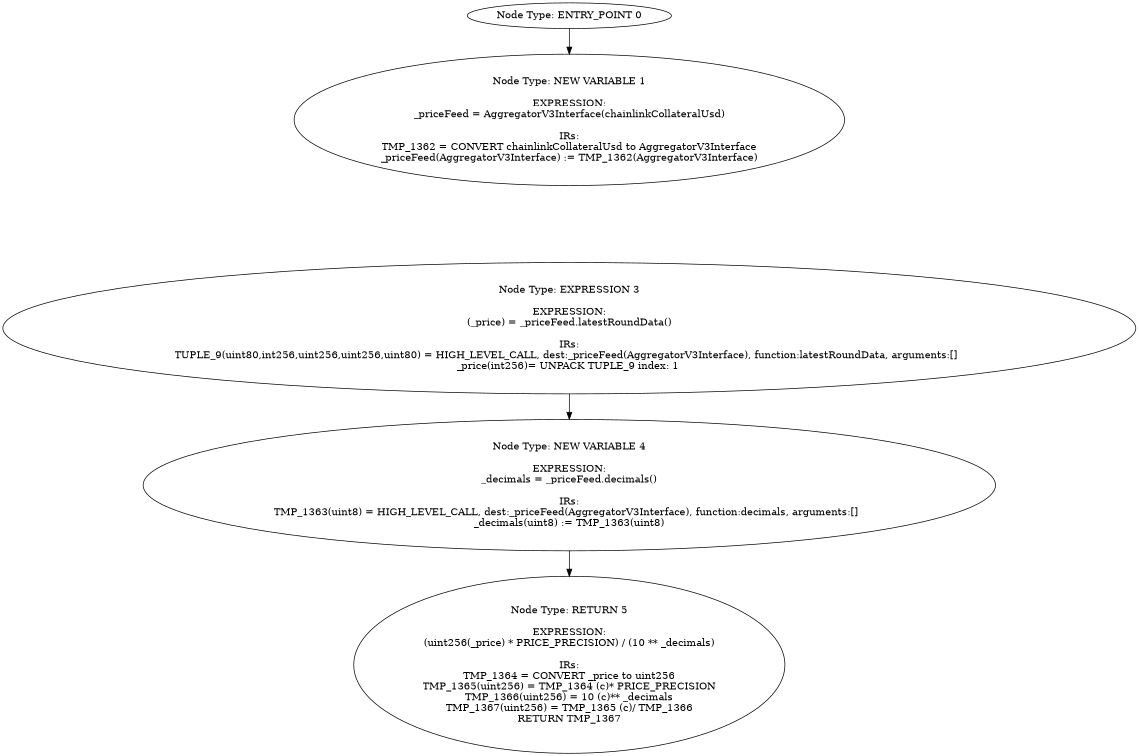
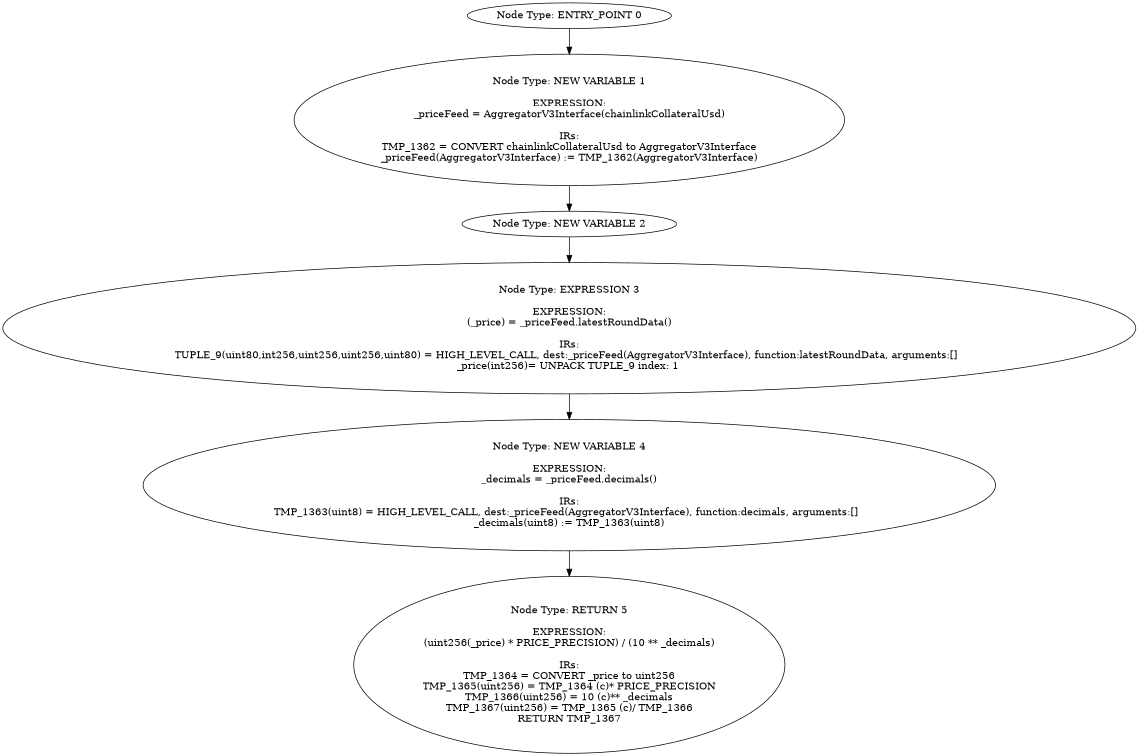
node "Node Type: NEW VARIABLE 2": added
